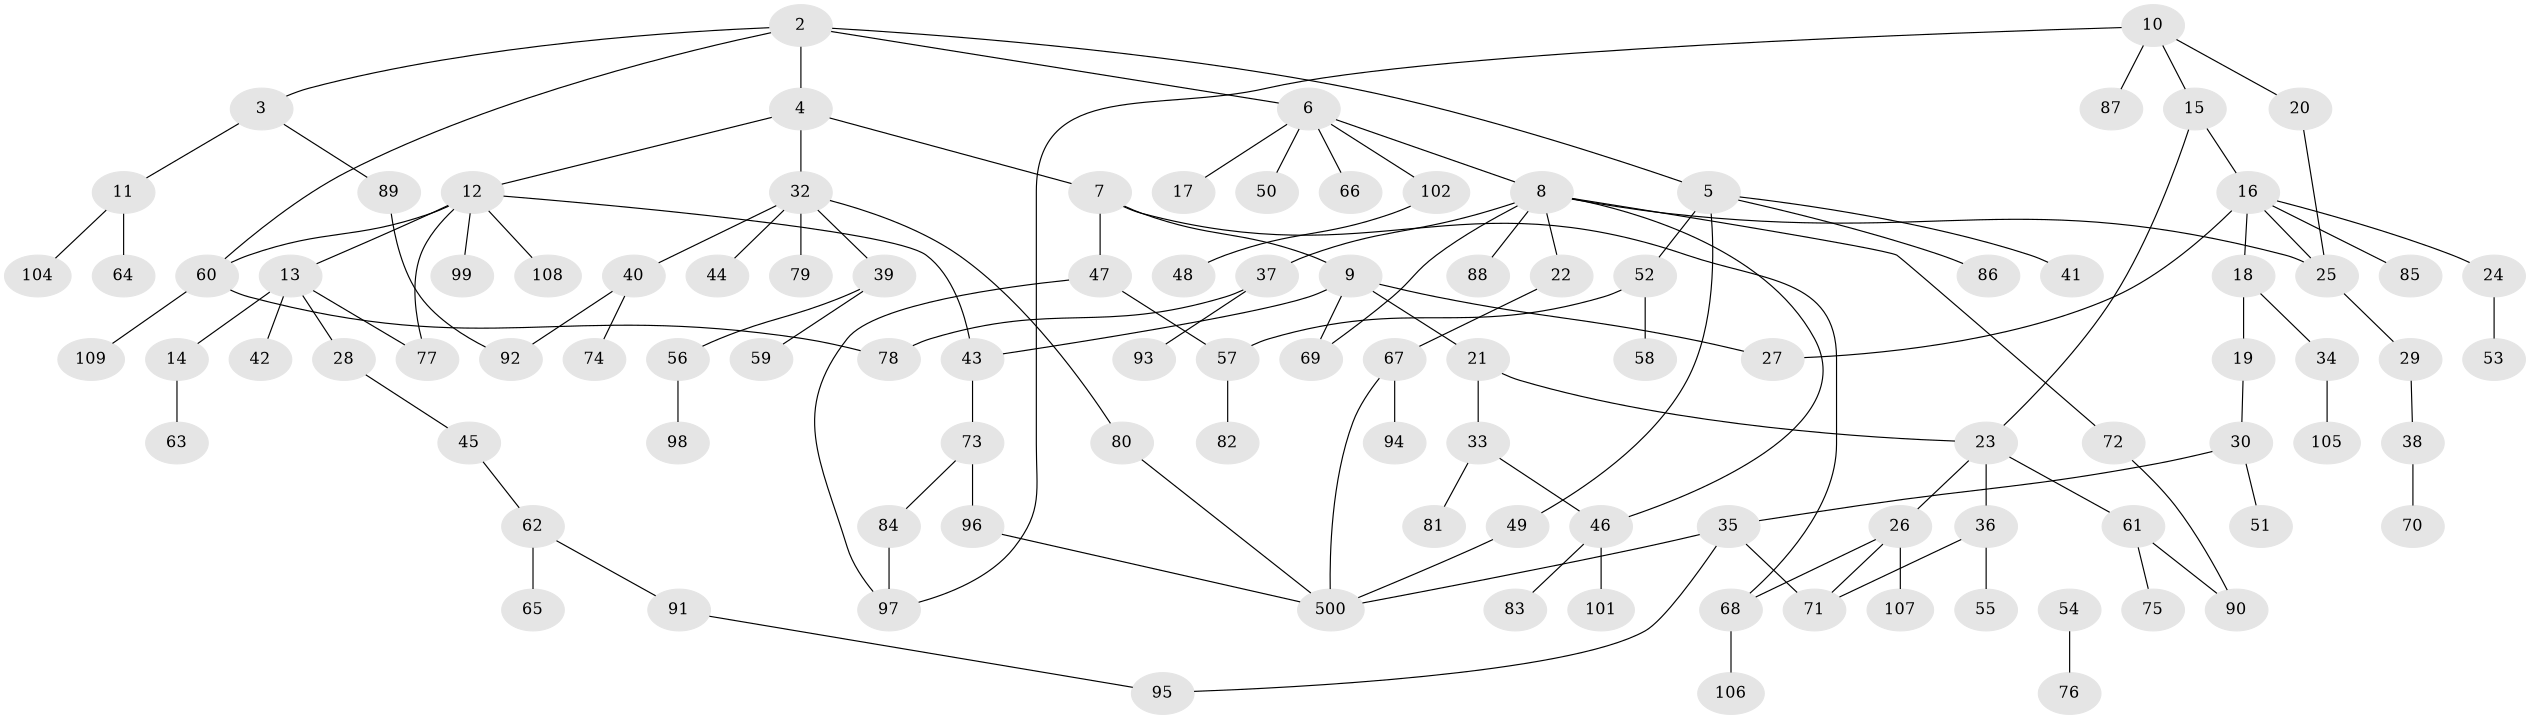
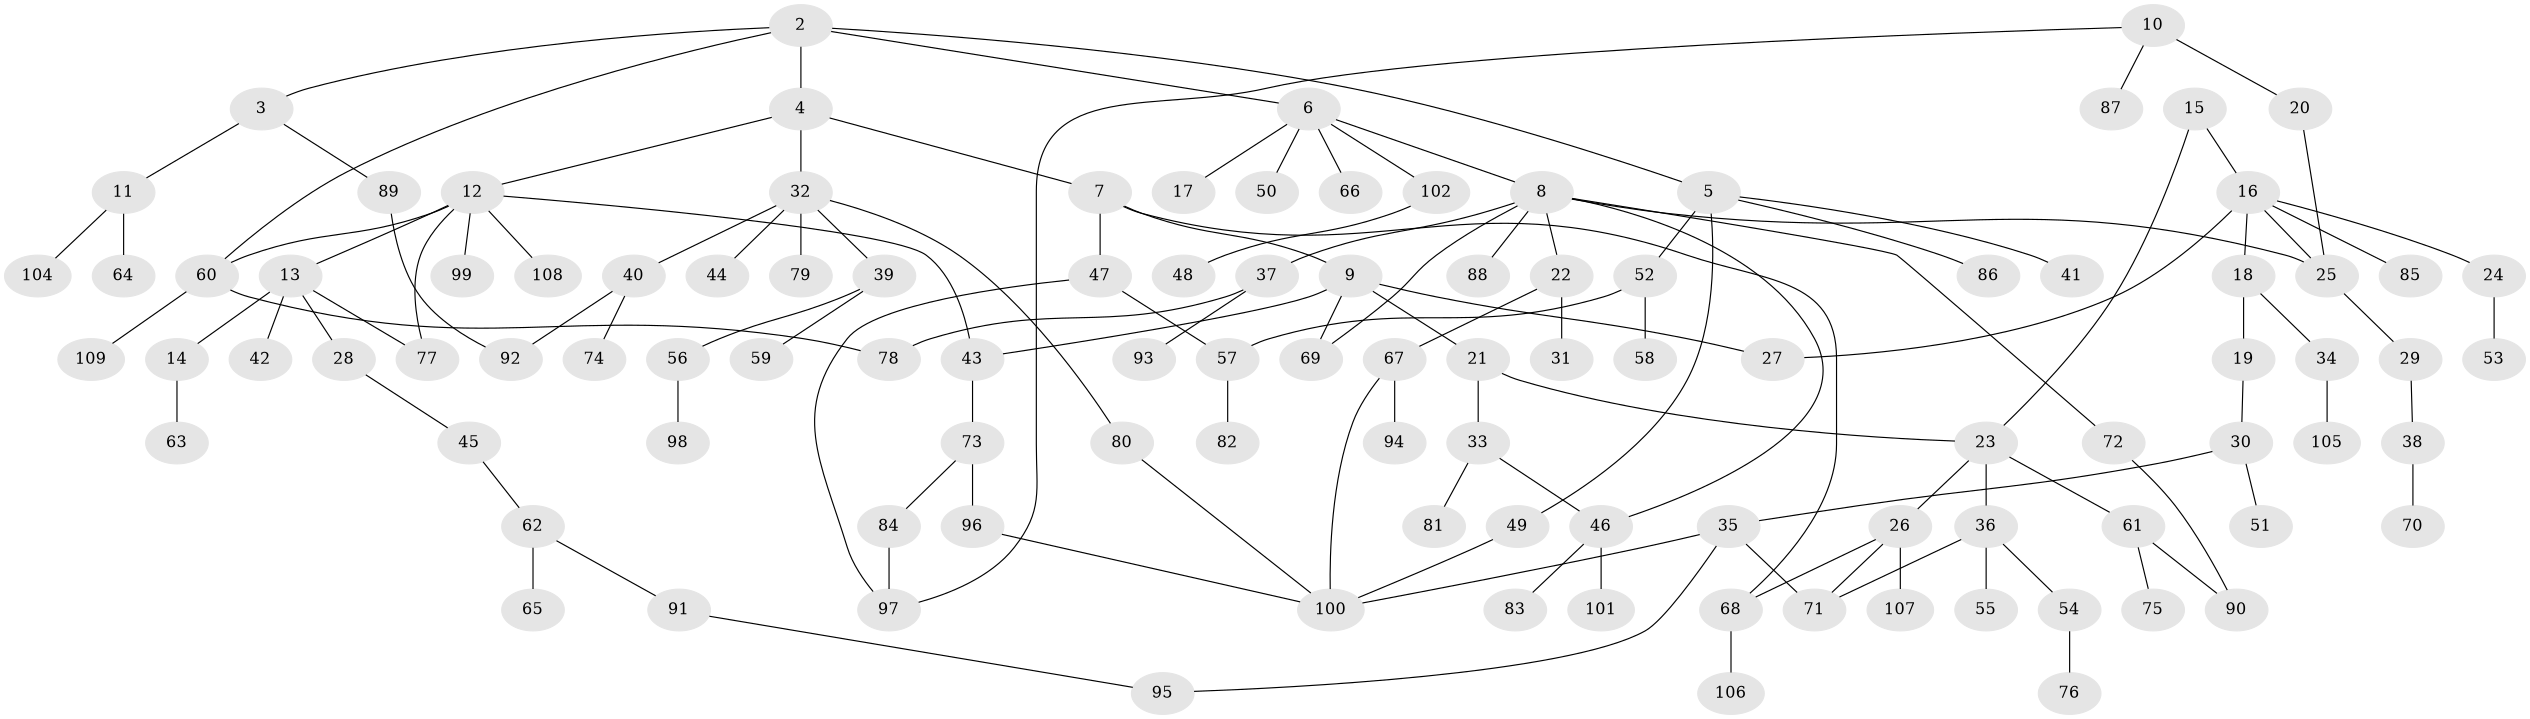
edge "10" -- "15": removed
node "31": added
edge "36" -- "54": added
node "500": label "500" -> "100"
